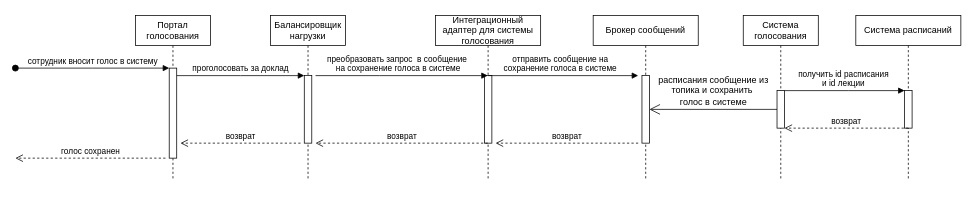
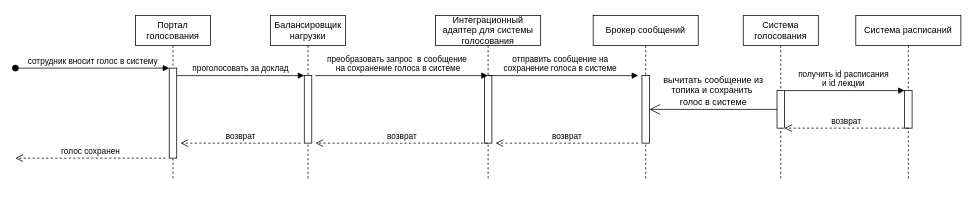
node "расписания сообщение из топика и сохранить голос в системе": label "расписания сообщение из топика и сохранить голос в системе" -> "вычитать сообщение из топика и сохранить голос в системе"
